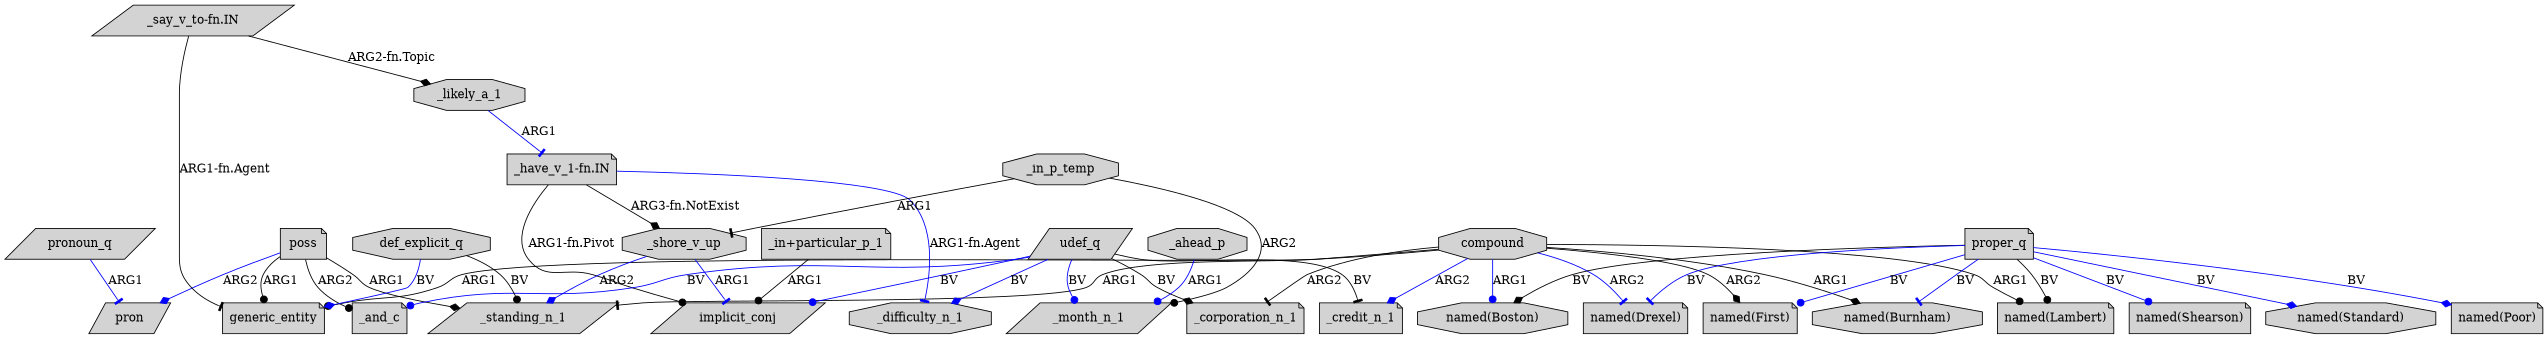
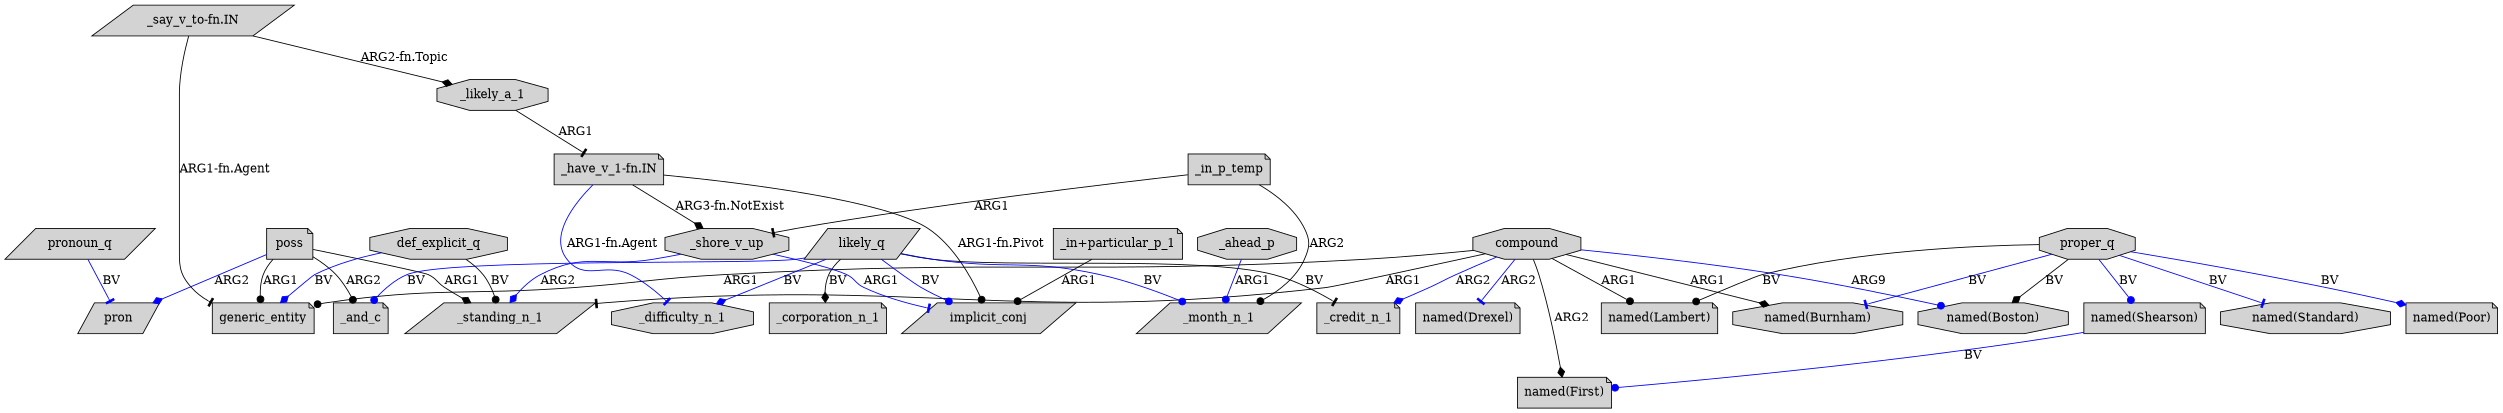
edge "_likely_a_1" -> "_have_v_1-fn.IN": color blue -> black
node "_in_p_temp": shape octagon -> note
node "udef_q": label "udef_q" -> "likely_q"
node "proper_q": shape note -> octagon
edge "proper_q" -> "named(Drexel)": removed, label "BV"
edge "compound" -> "_corporation_n_1": removed, label "ARG2"
edge "proper_q" -> "named(First)": now "named(Shearson)" -> "named(First)"
edge "proper_q" -> "named(Standard)": arrowhead diamond -> tee
edge "pronoun_q" -> "pron": label "ARG1" -> "BV"
edge "compound" -> "named(Boston)": label "ARG1" -> "ARG9"
